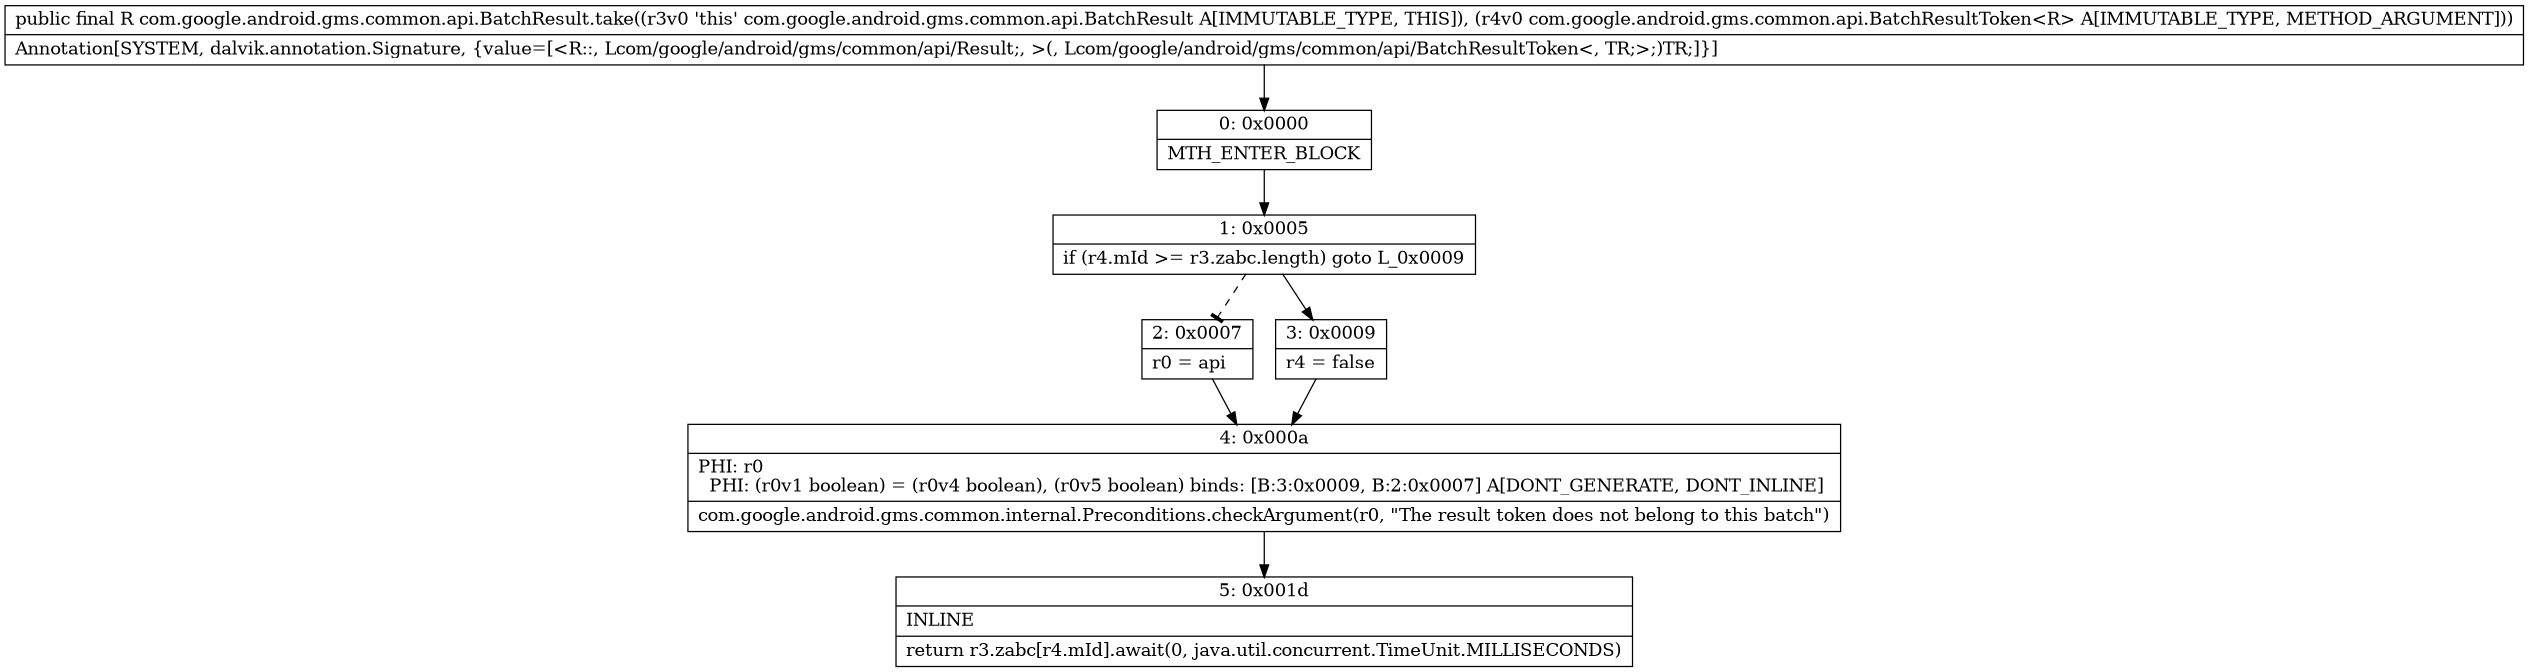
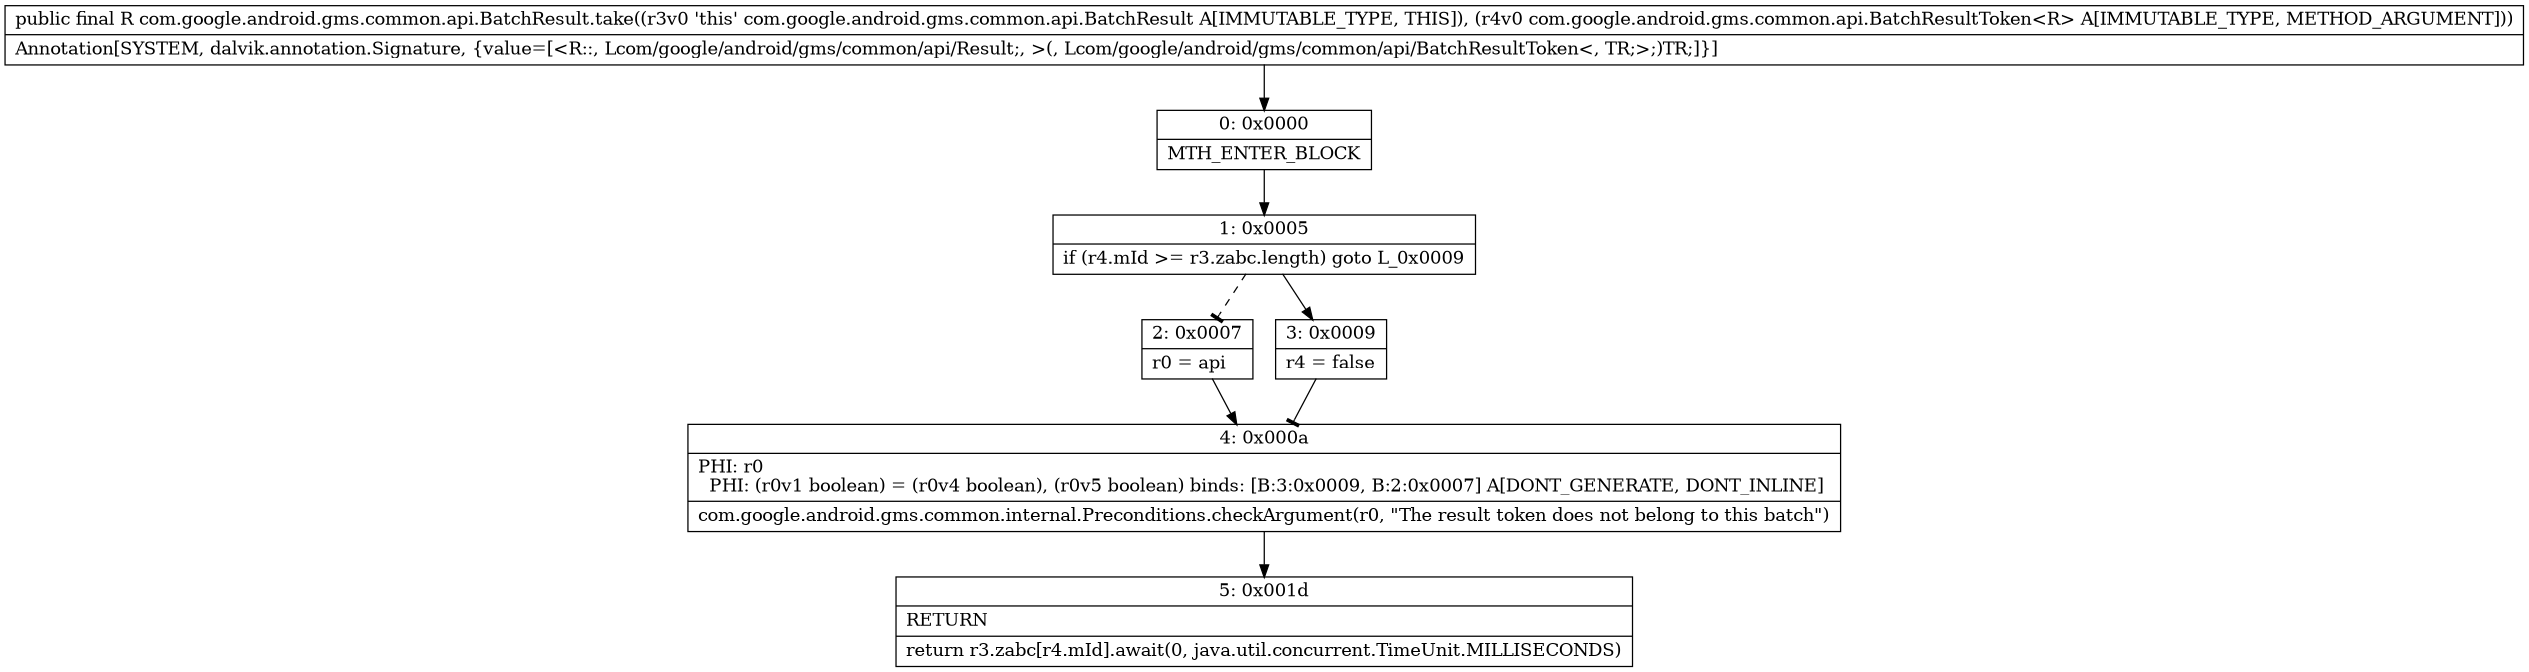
edge "3: 0x0009" -> "4: 0x000a": arrowhead normal -> tee
node "5: 0x001d": text "INLINE" -> "RETURN"
